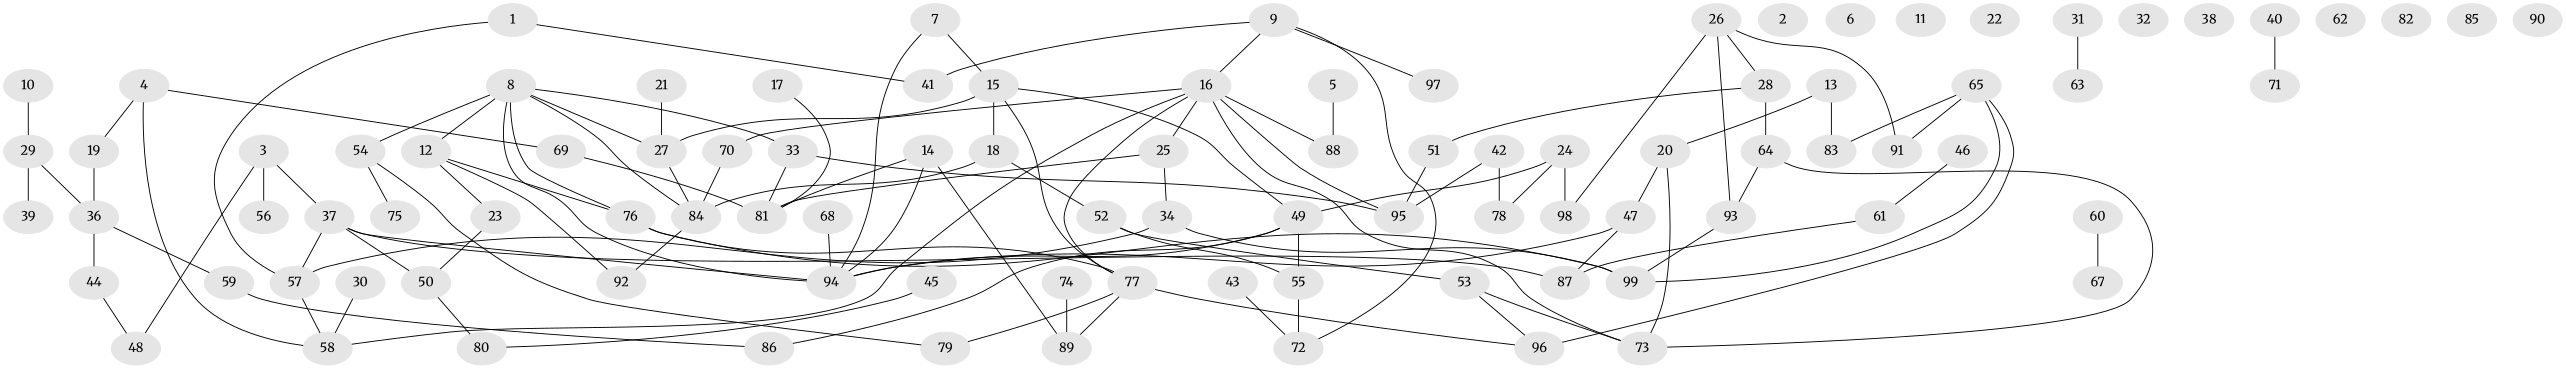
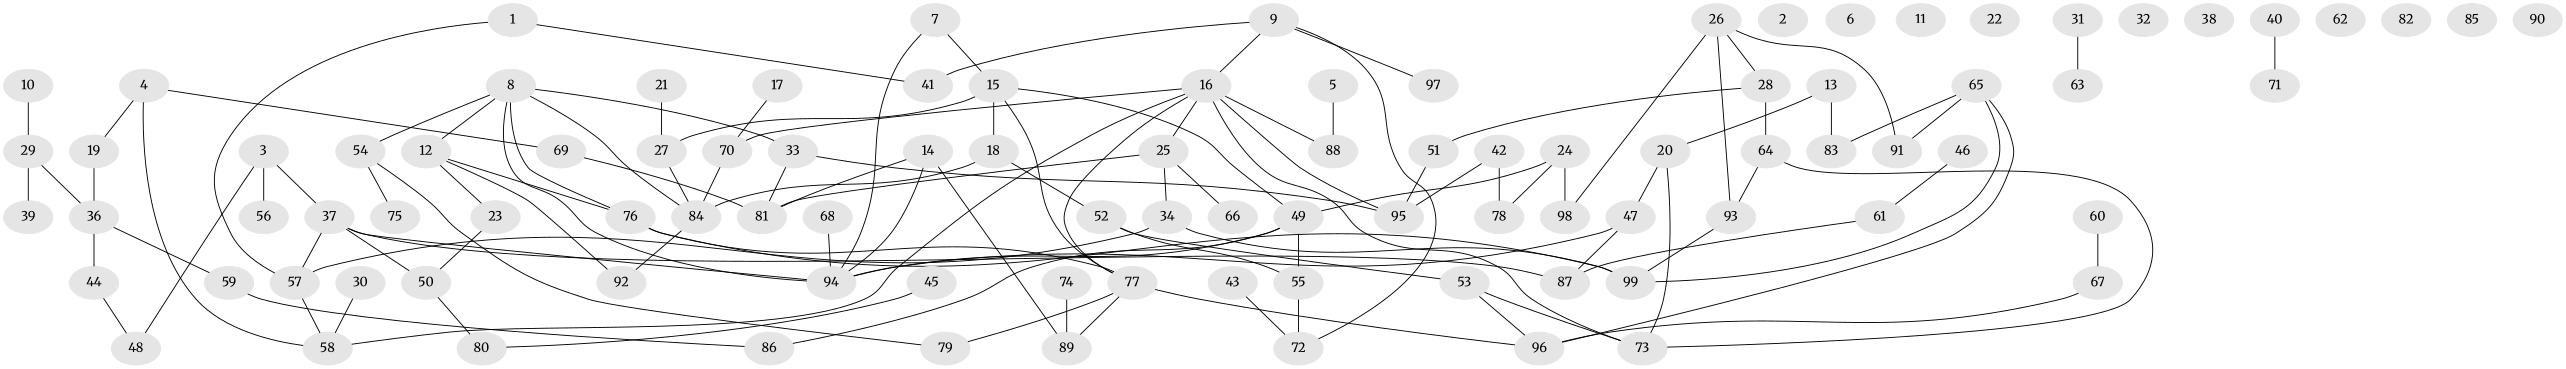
edge "8" -- "27": removed
edge "17" -- "81": now "17" -- "70"
node "66": added
edge "67" -- "96": added
